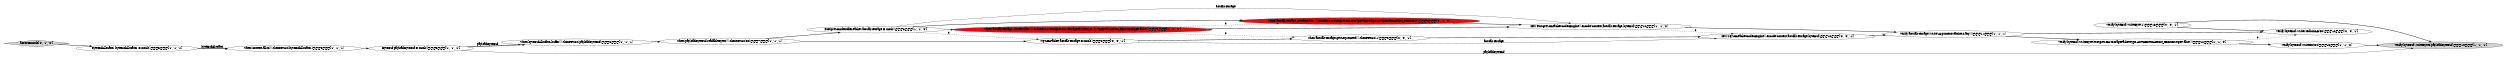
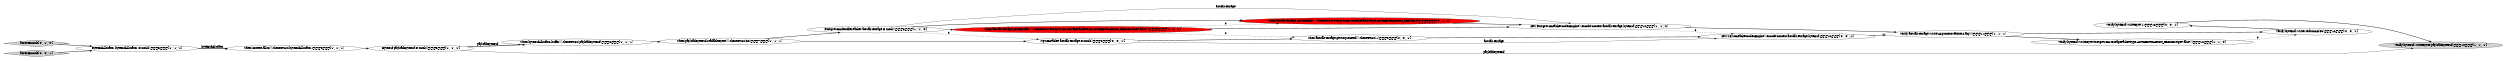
edge "verify(byteBuf).writeByte(1)@@@13@@@['0', '0', '1']" -> "verify(byteBuf).writeMediumLE(50)@@@12@@@['0', '0', '1']": reversed
node "verify(byteBuf).writeInt(54)@@@13@@@['1', '1', '0']": removed
node "assertEncode['0', '0', '1']": added
